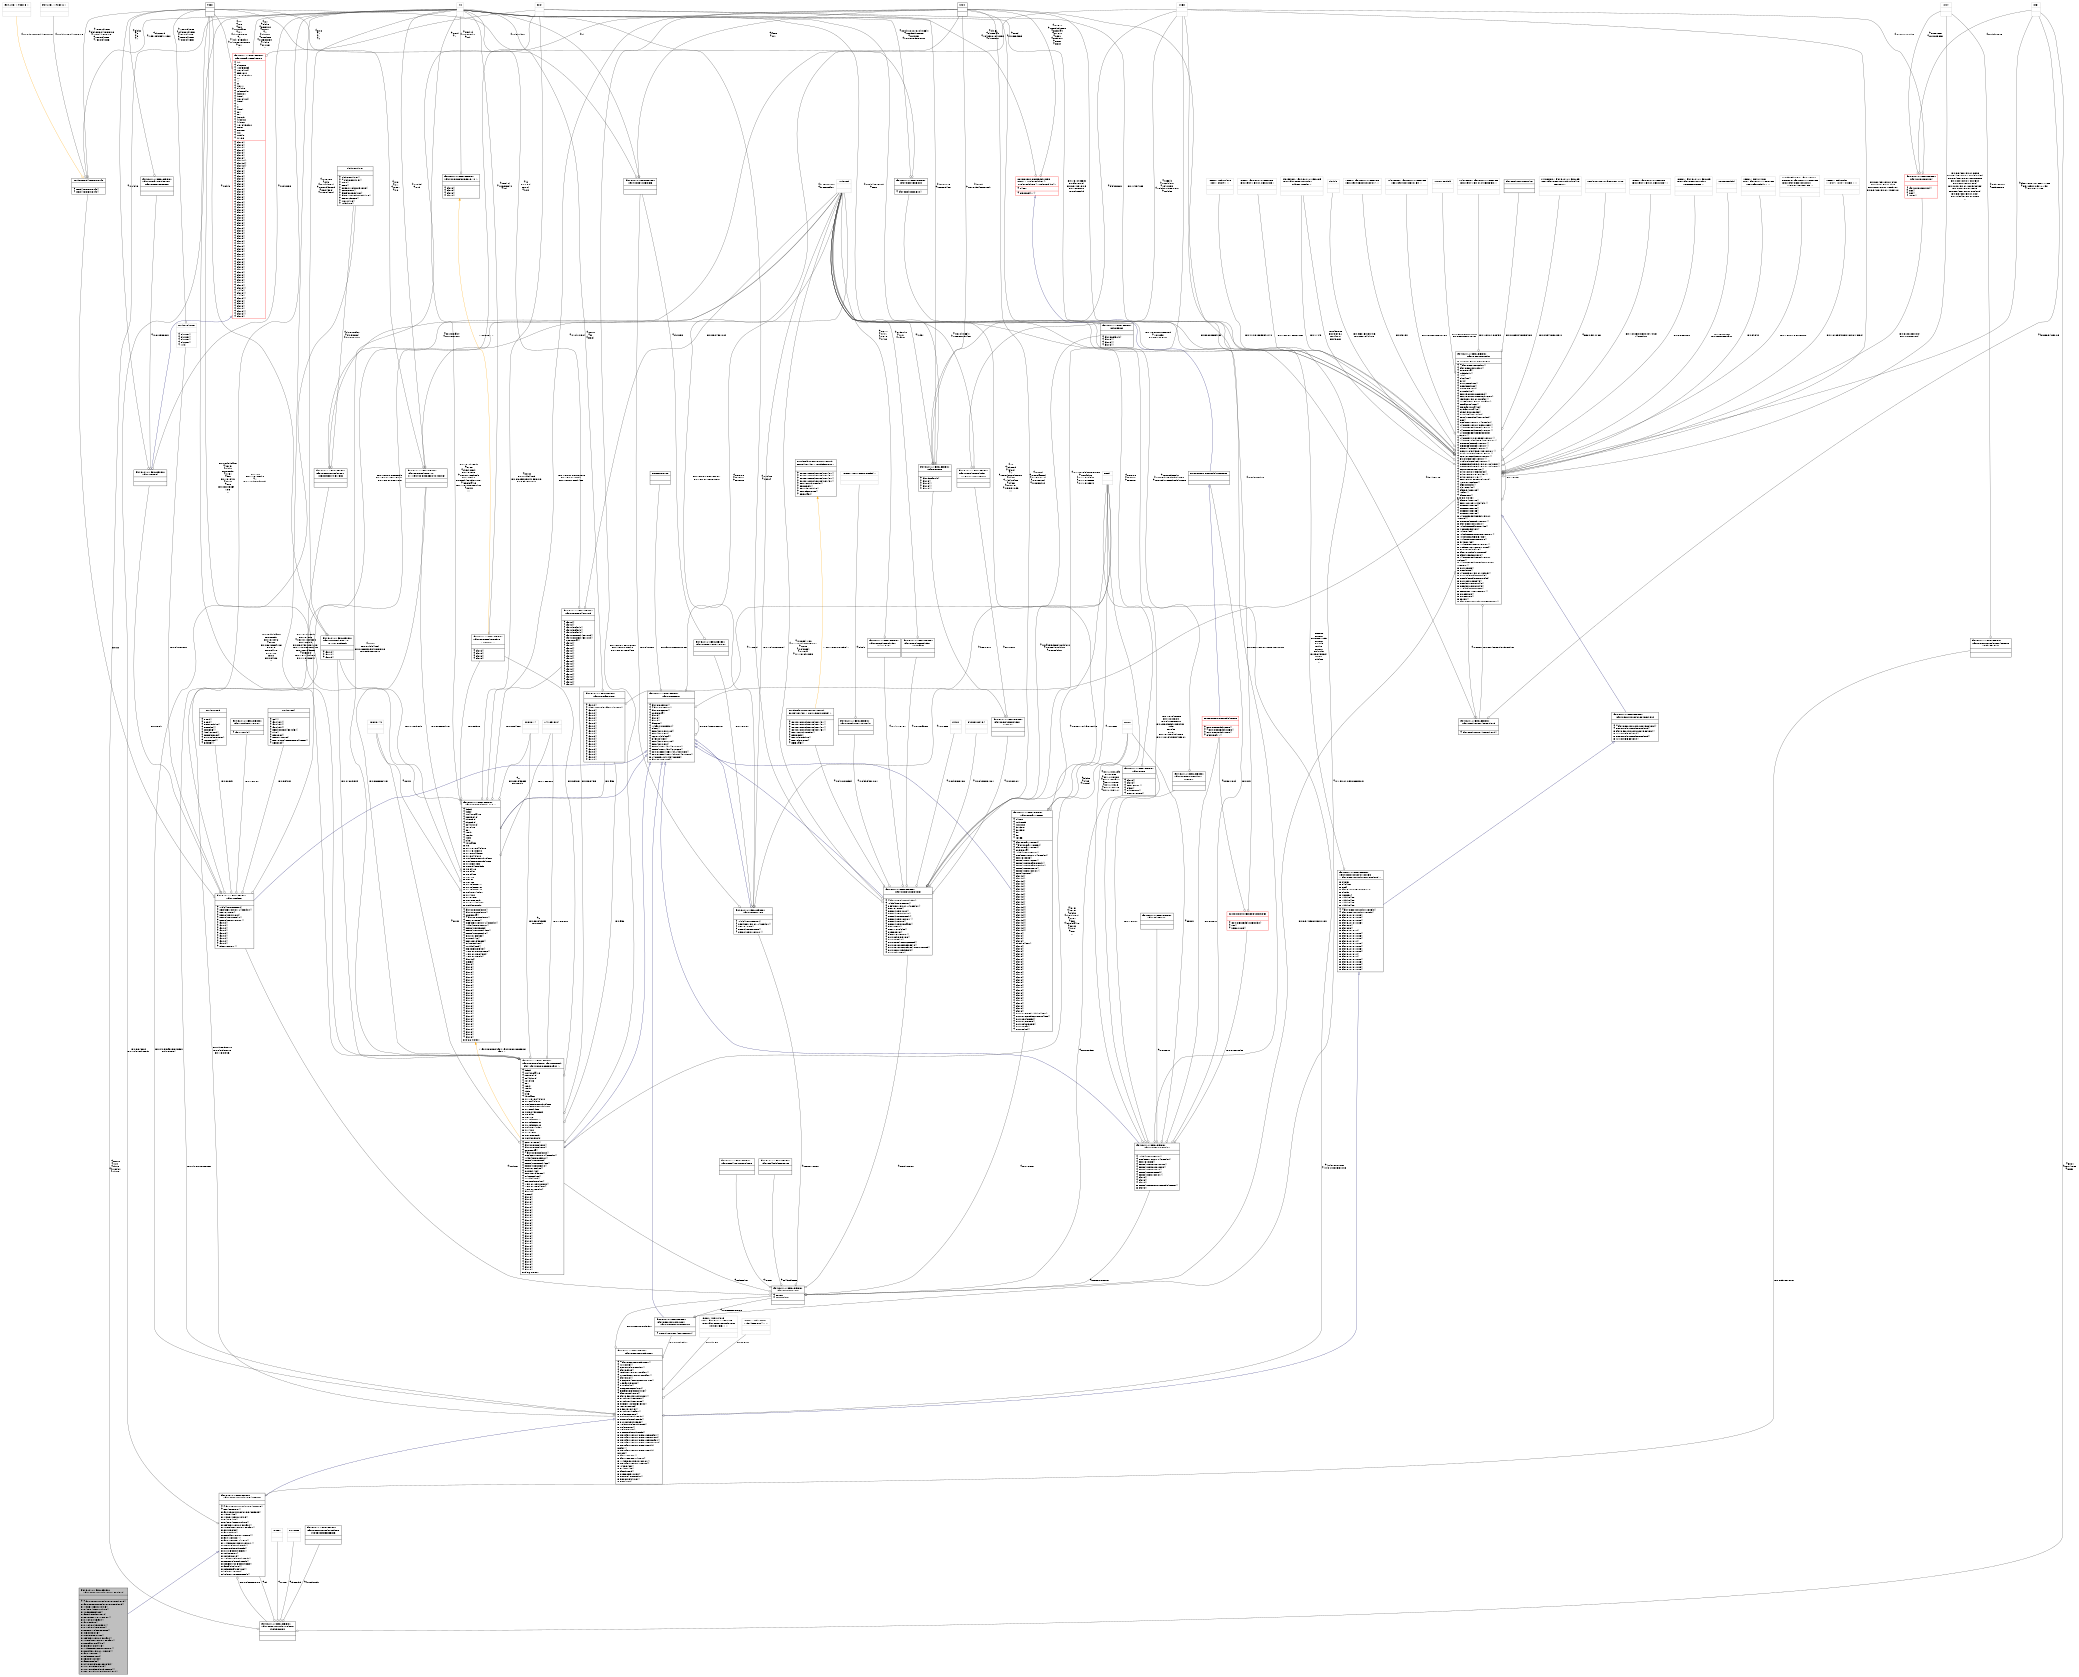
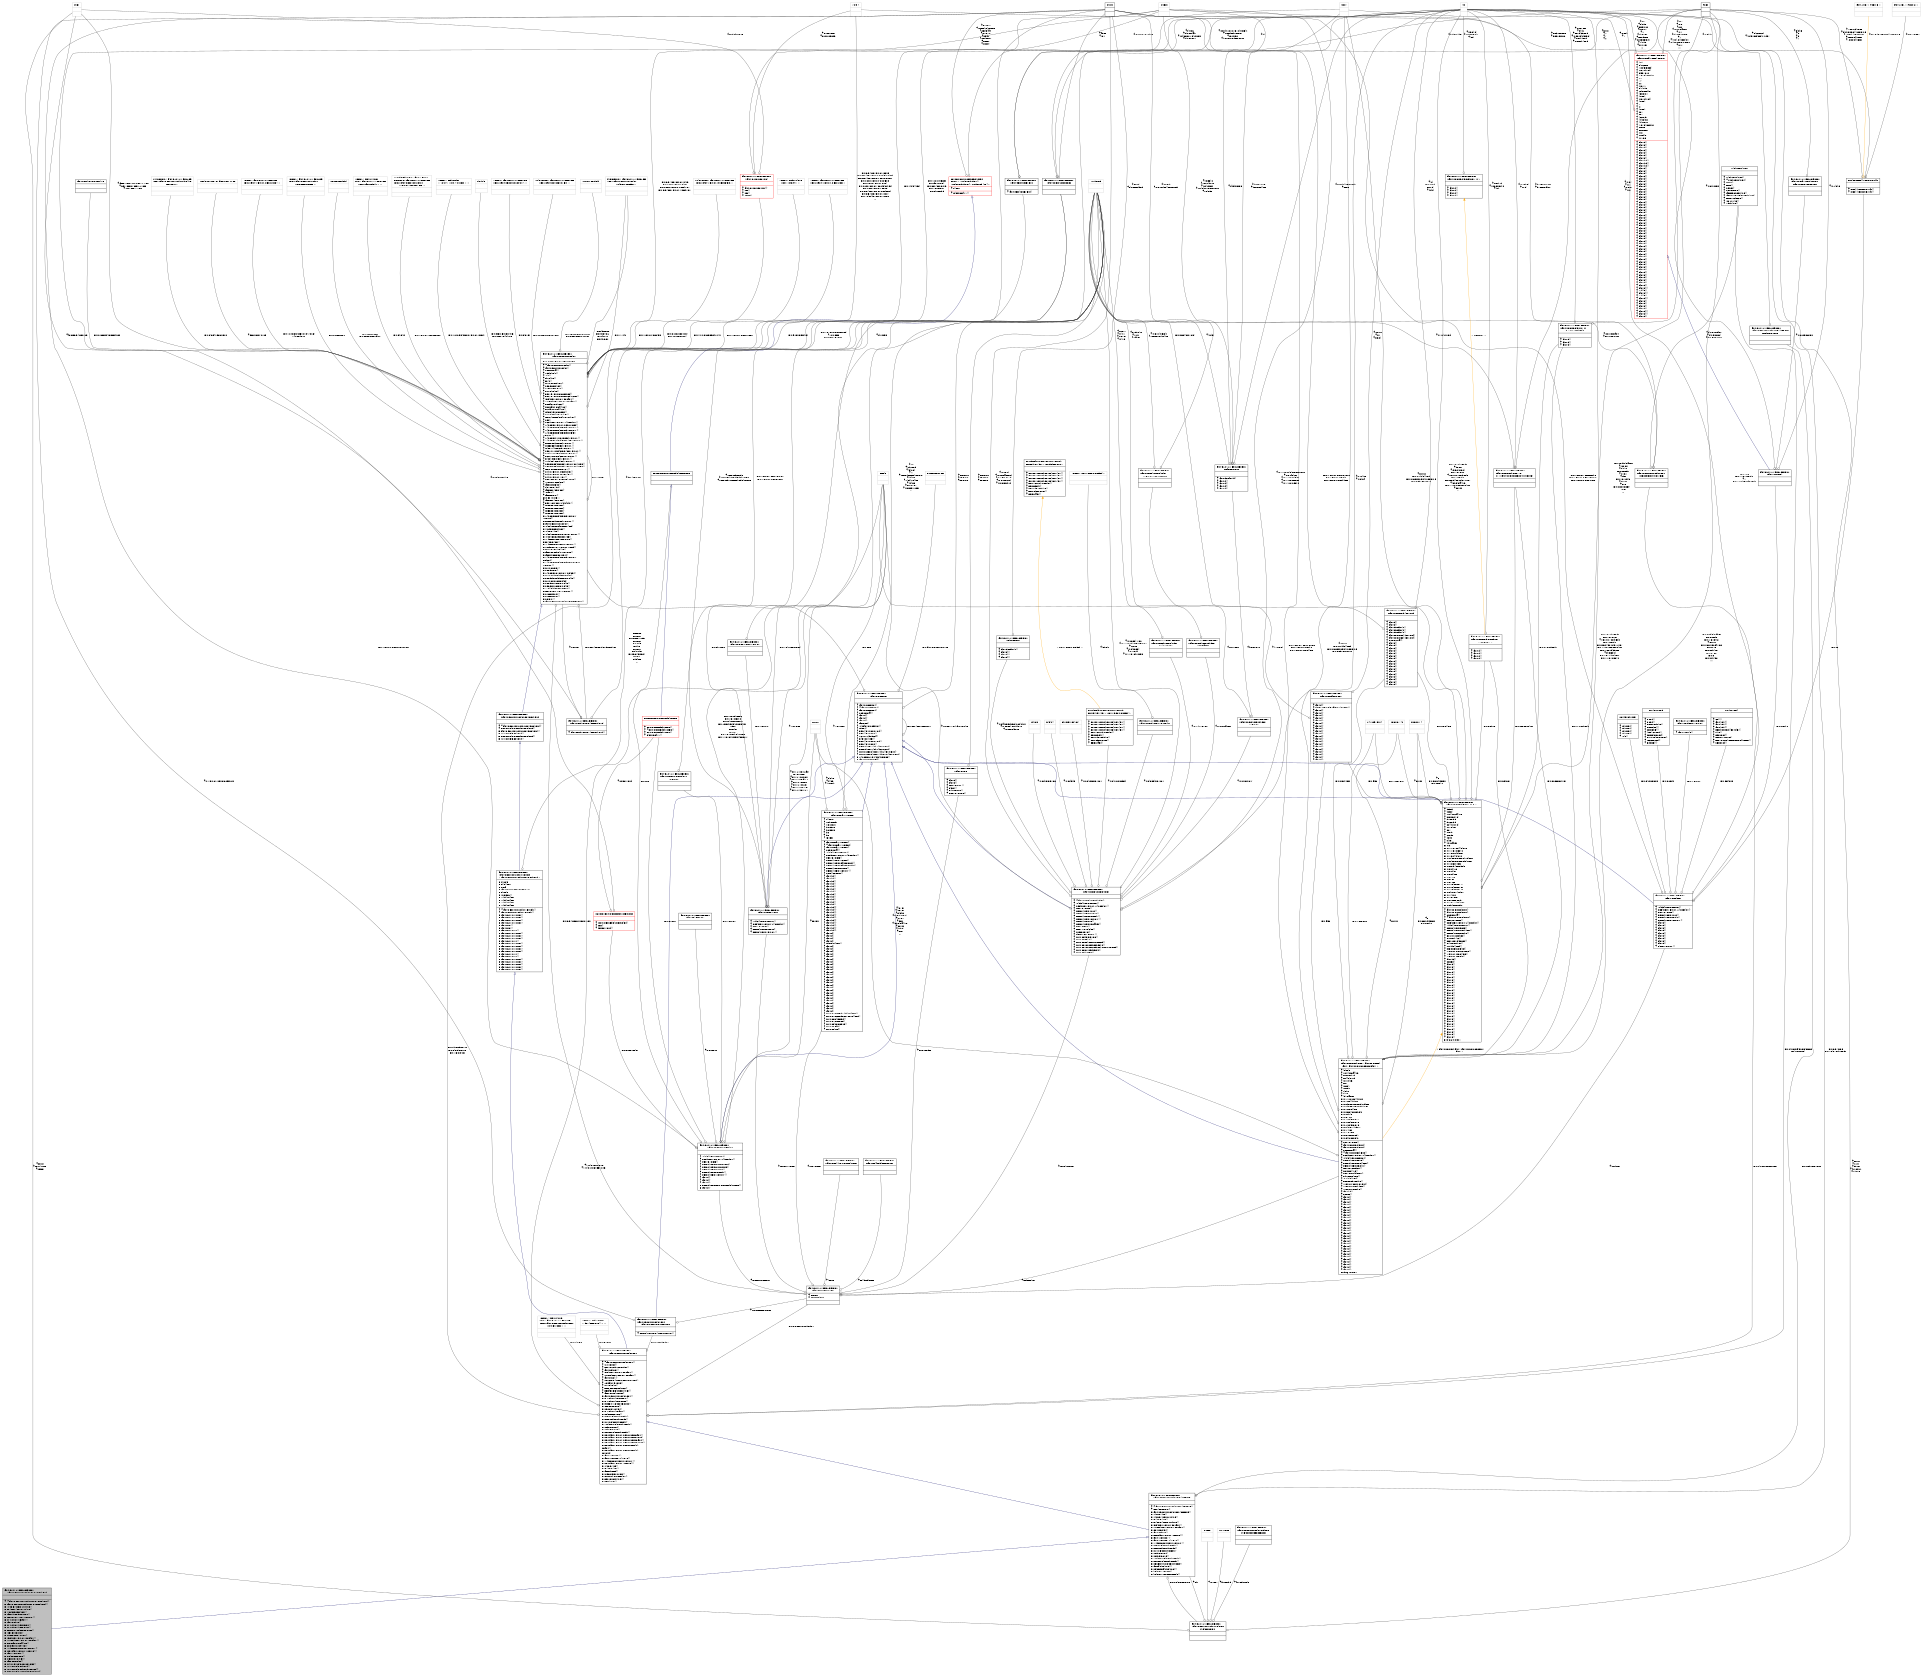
edge "GPUArray< float, 2 >" -> "o2::its::TrackingFrameInfo": label " +positionTrackingFrame" -> " +tpcMerger"
edge "float" -> "o2::its::Cluster": removed, label "+xCoordinate +phiCoordinate +rCoordinate +zCoordinate +yCoordinate"
node "HighResTimer": text "+ StreamWaitForEvents()" -> "+ Reset()"
node "o2::its::Cluster": color grey75 -> black
node "ProcessorType": color black -> grey75
node "Digit *": added
